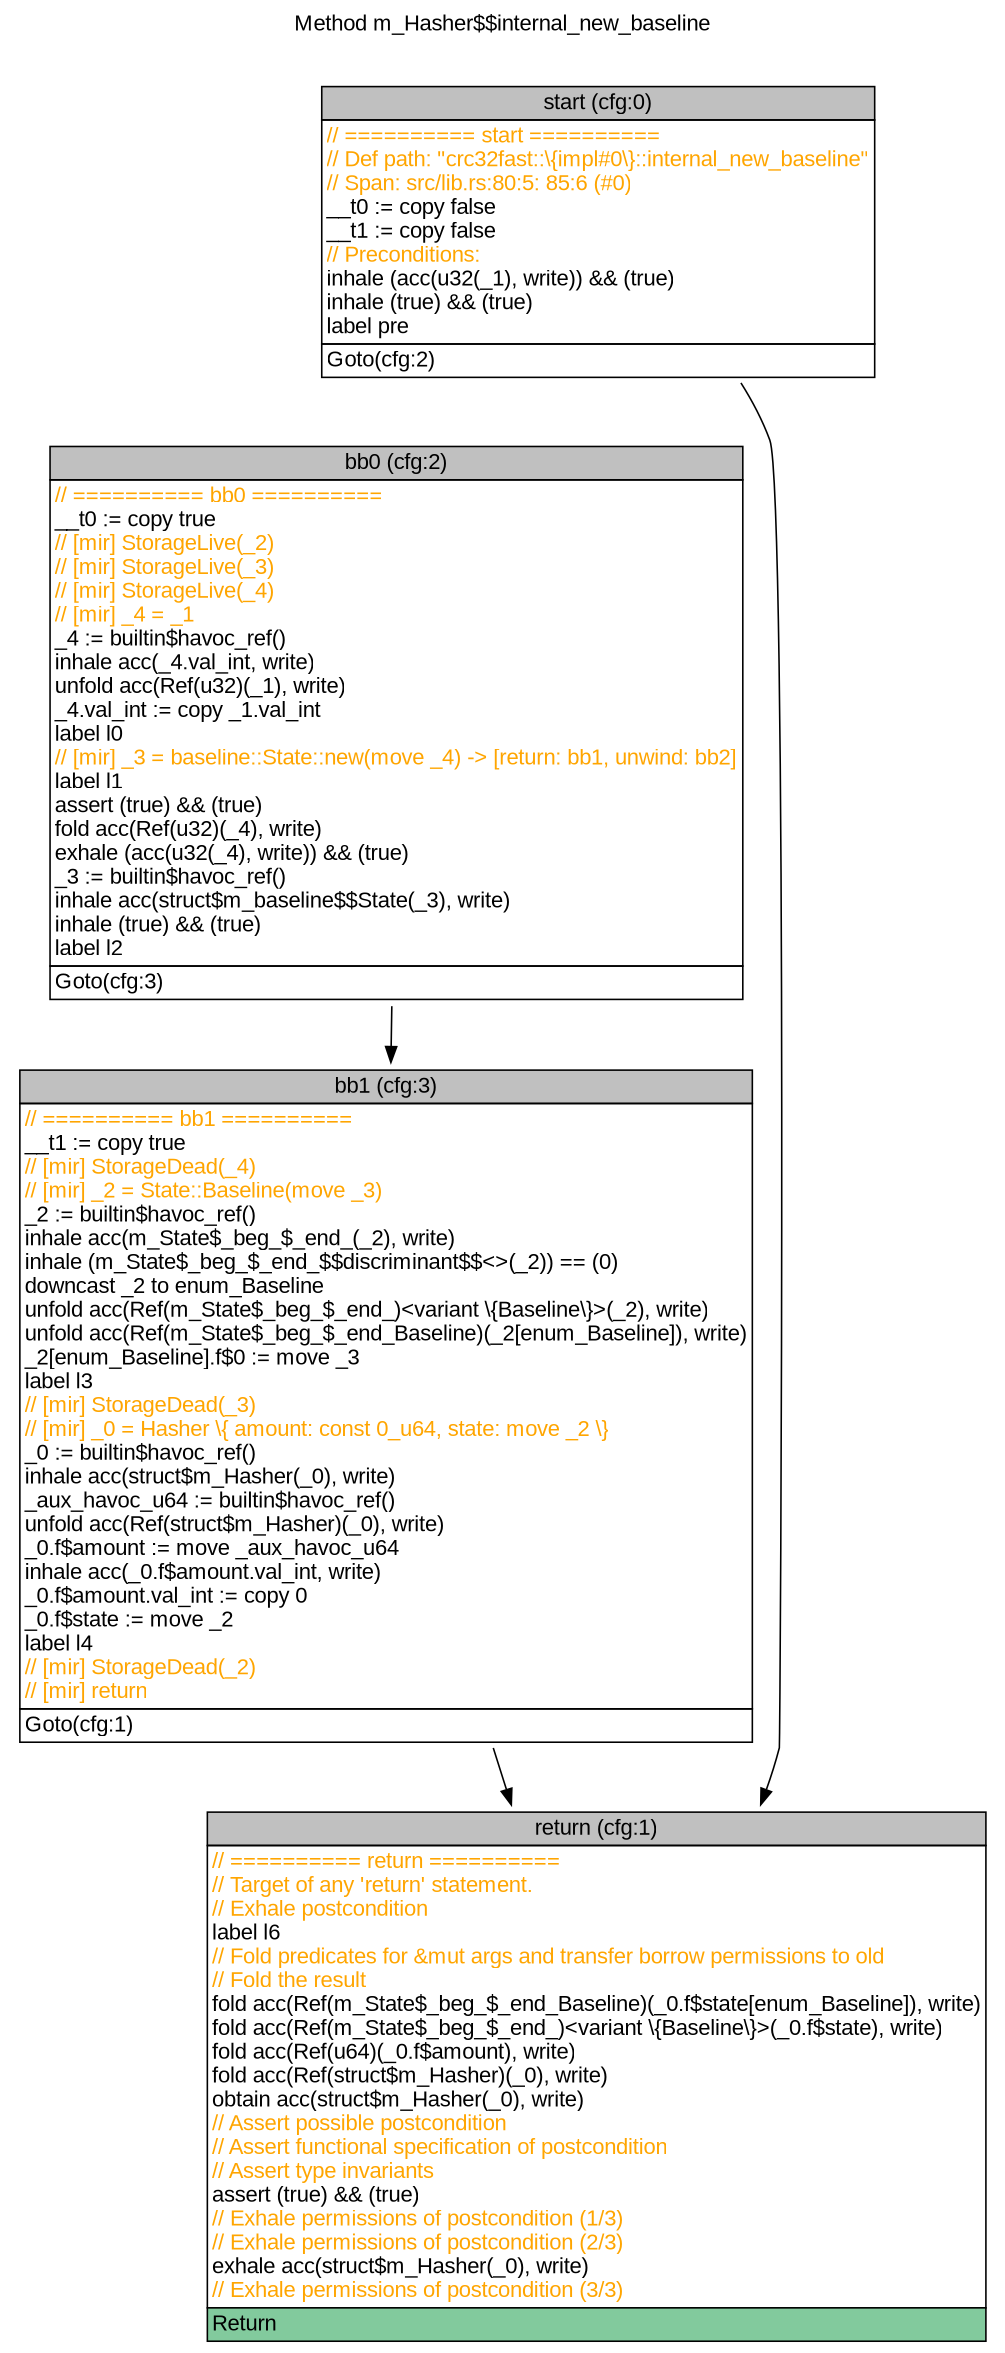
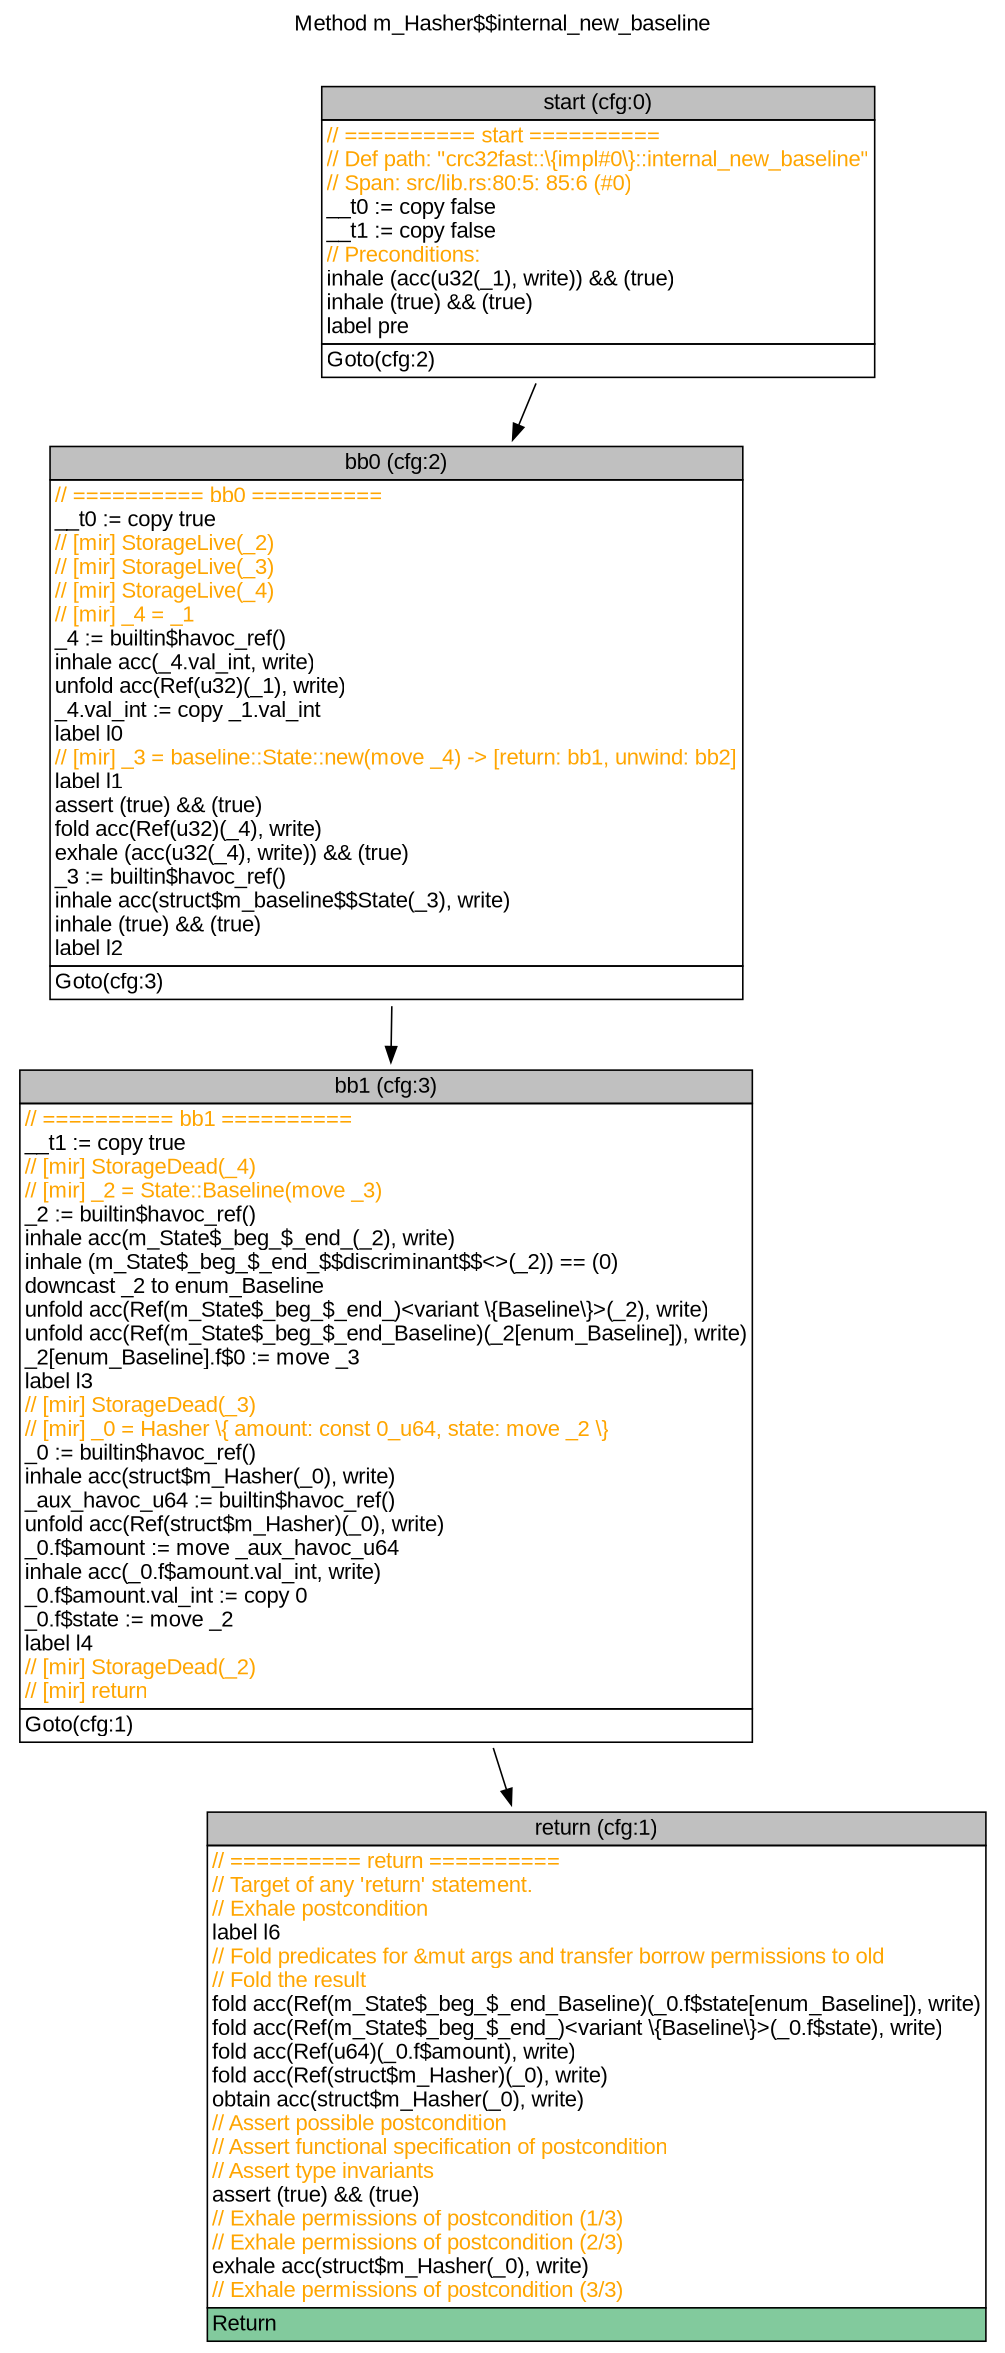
edge "start (cfg:0)" -> "return (cfg:1)": now "start (cfg:0)" -> "bb0 (cfg:2)"
